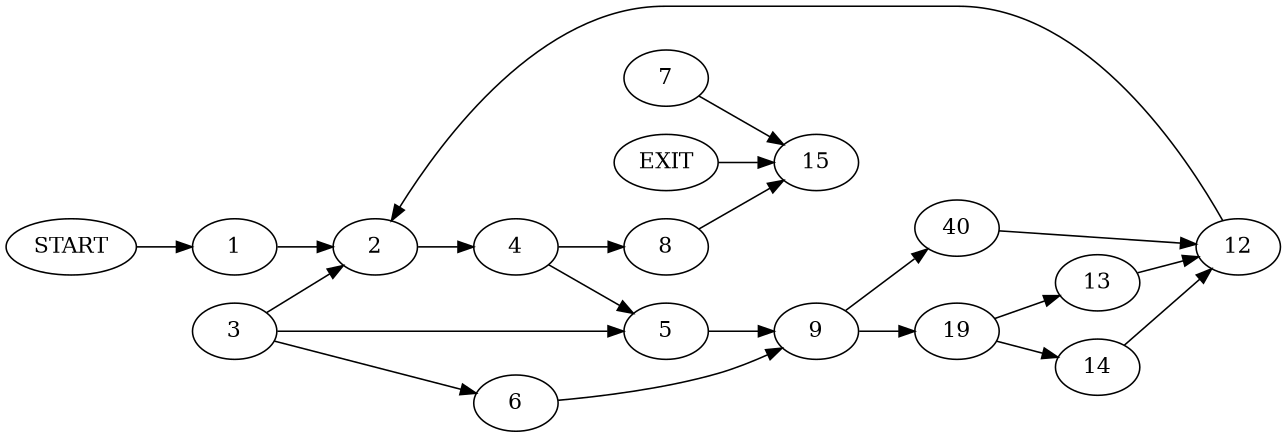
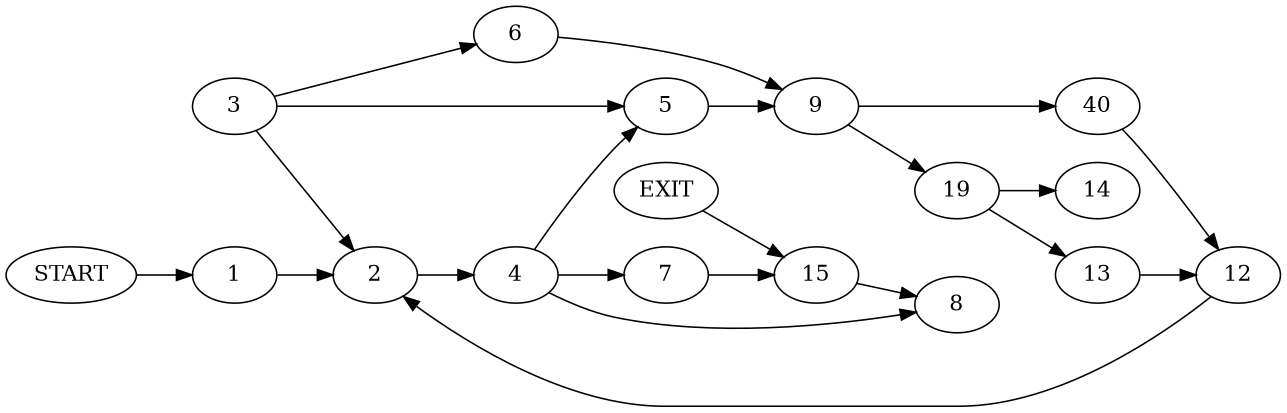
edge "8" -> "15": reversed
edge "4" -> "7": added
edge "14" -> "12": removed
